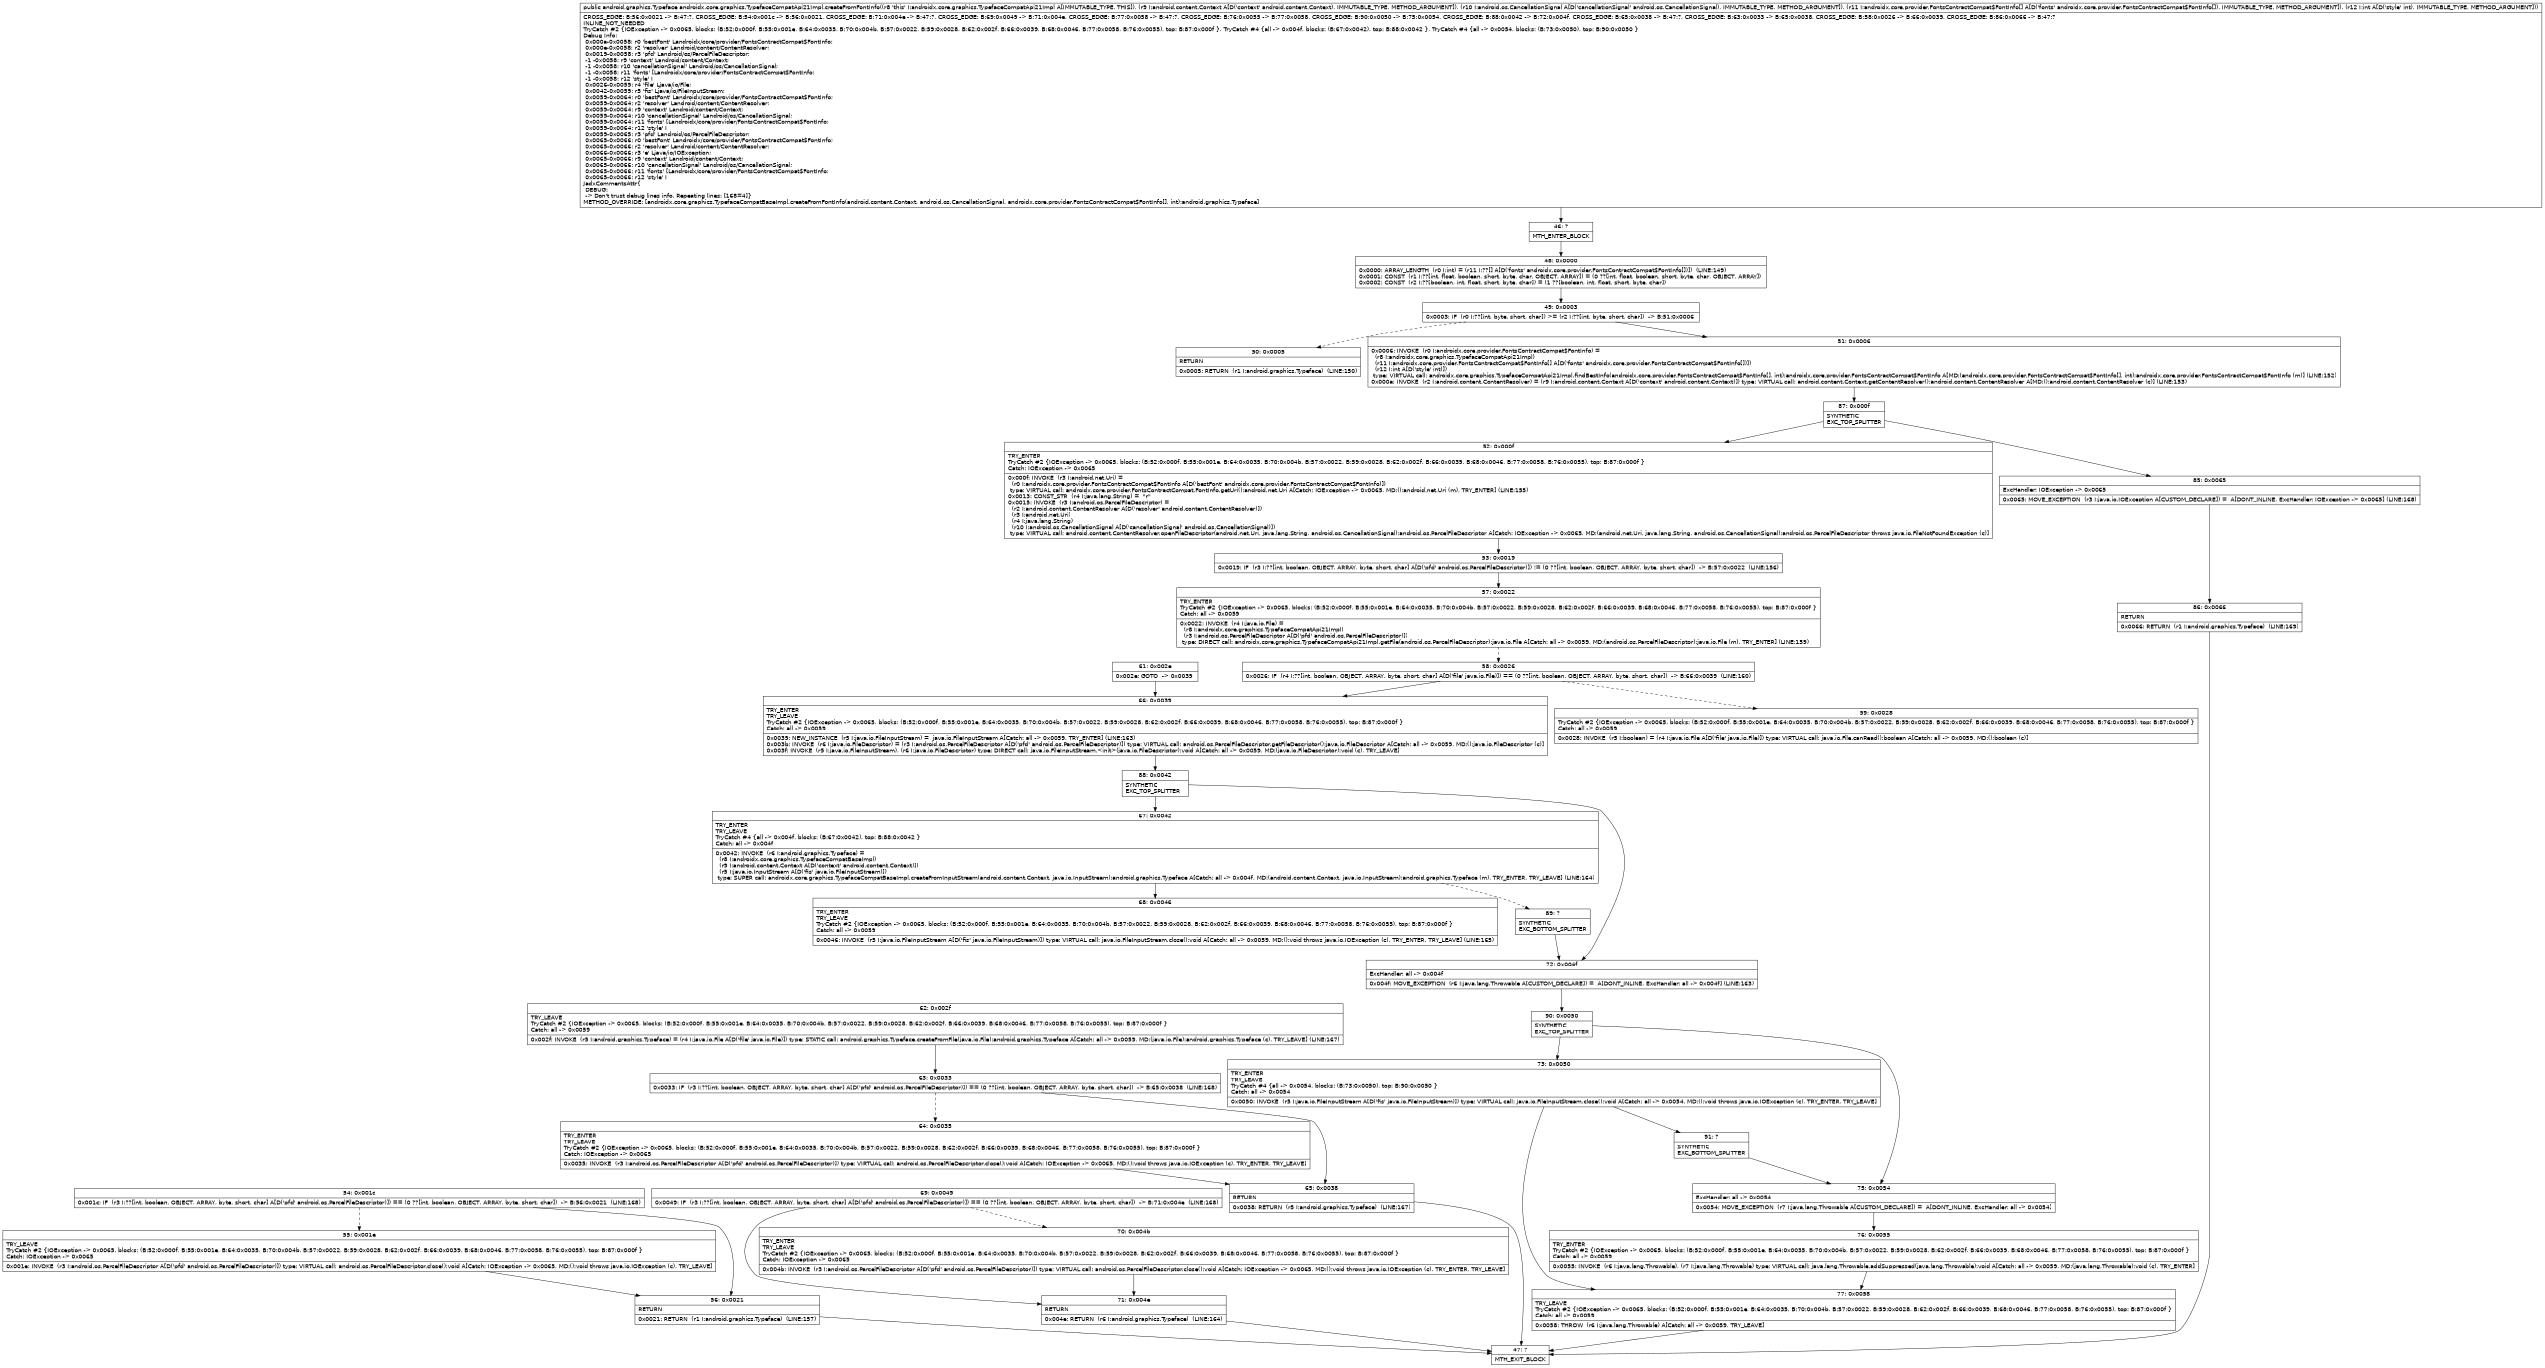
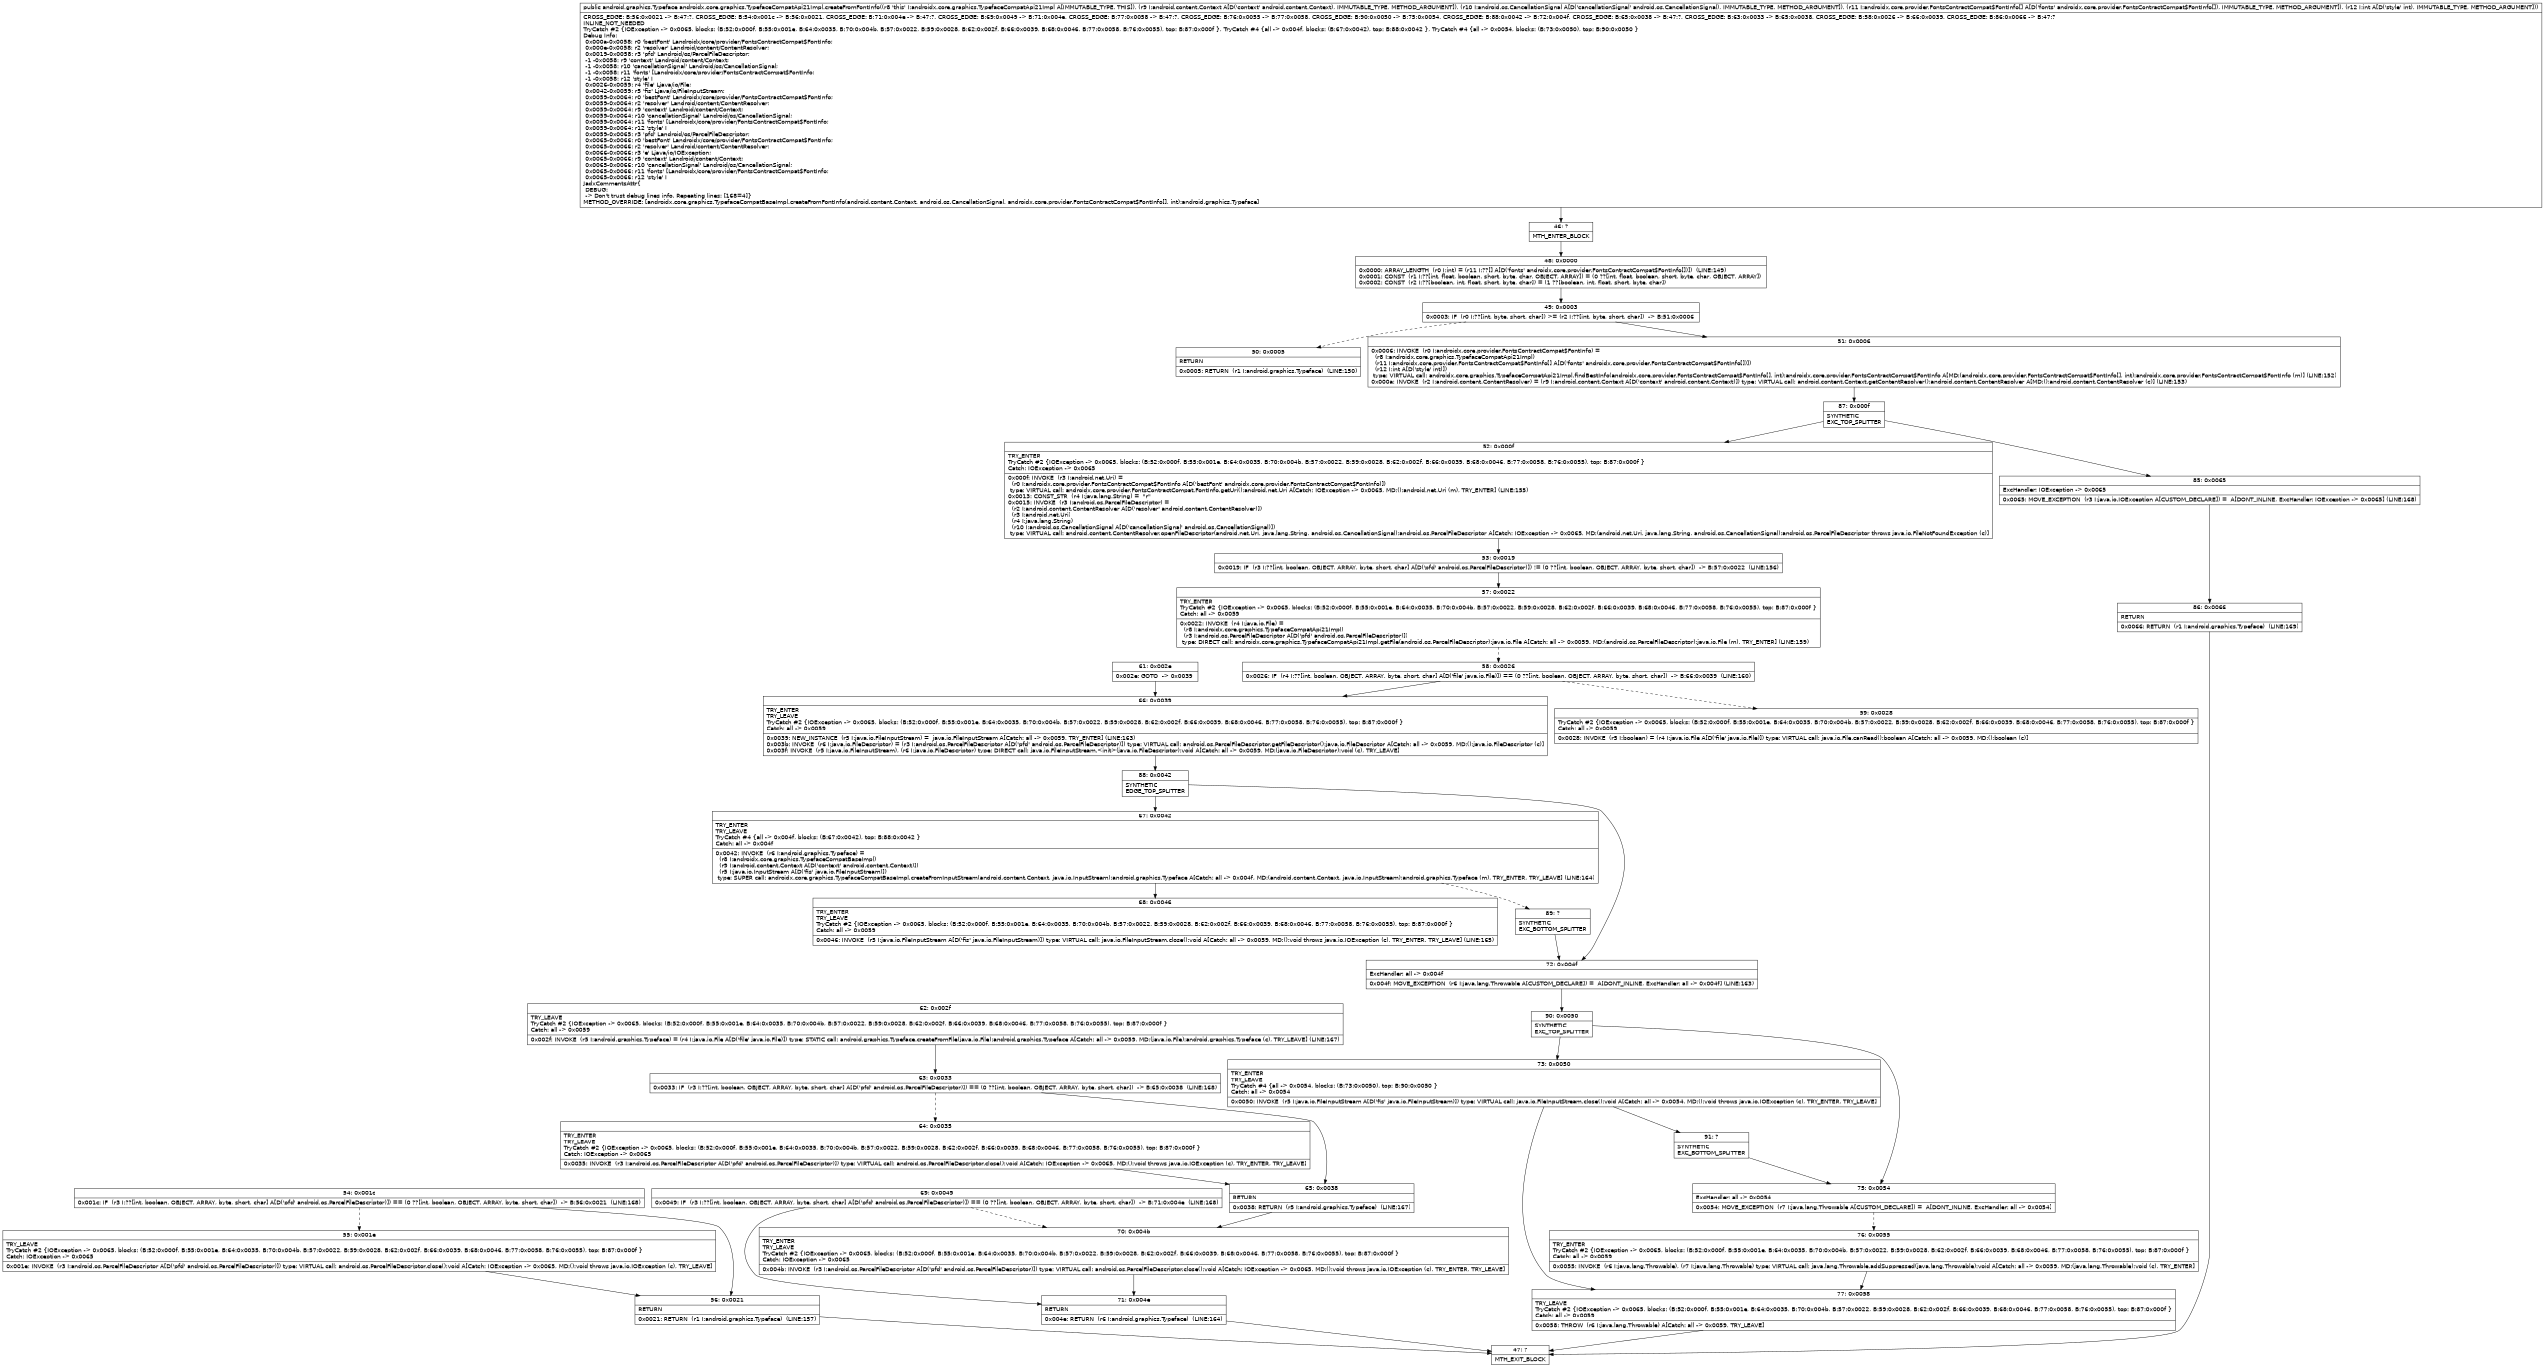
node "88: 0x0042": text "EXC_TOP_SPLITTER" -> "EDGE_TOP_SPLITTER"
edge "75: 0x0054" -> "76: 0x0055": style solid -> dashed
edge "65: 0x0038" -> "47: ?": now "65: 0x0038" -> "70: 0x004b"
